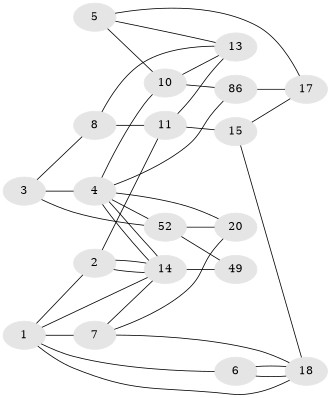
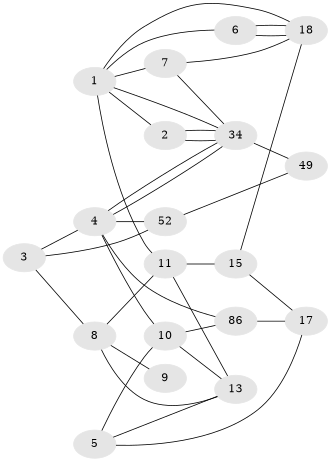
edge "11" -- "2": now "11" -- "1"
node "20": removed
node "14": label "14" -> "34"
node "9": added
